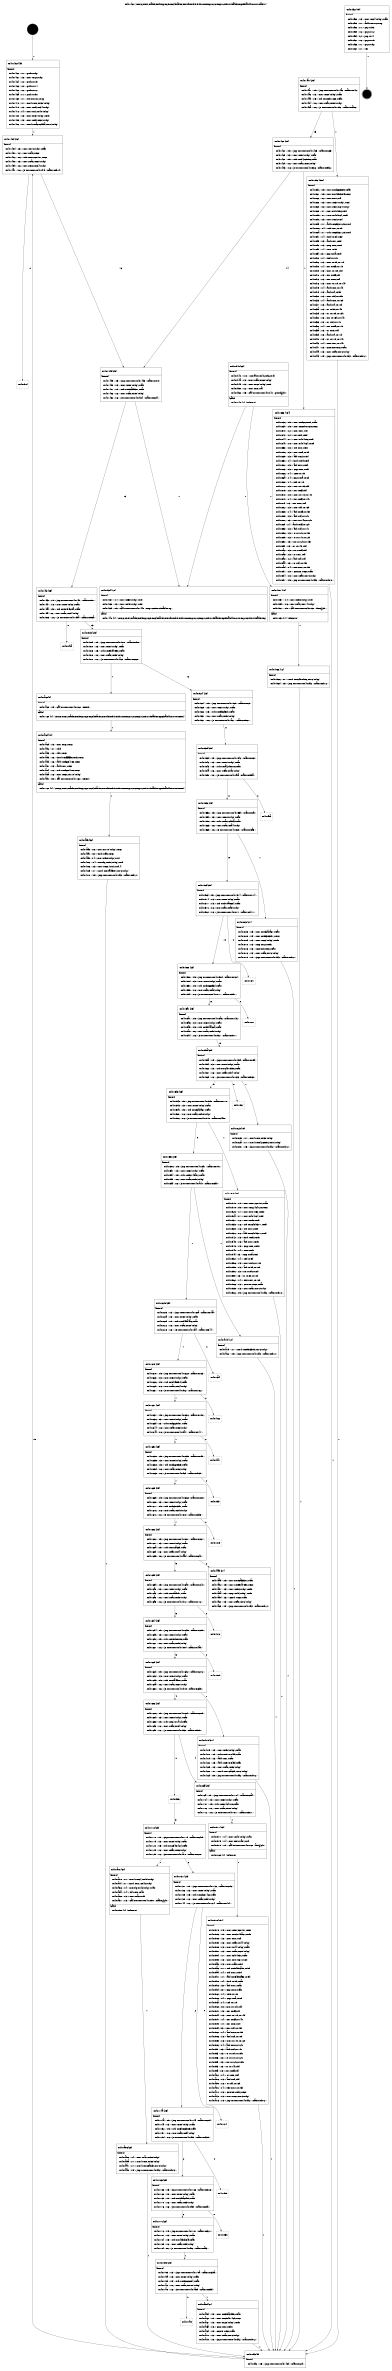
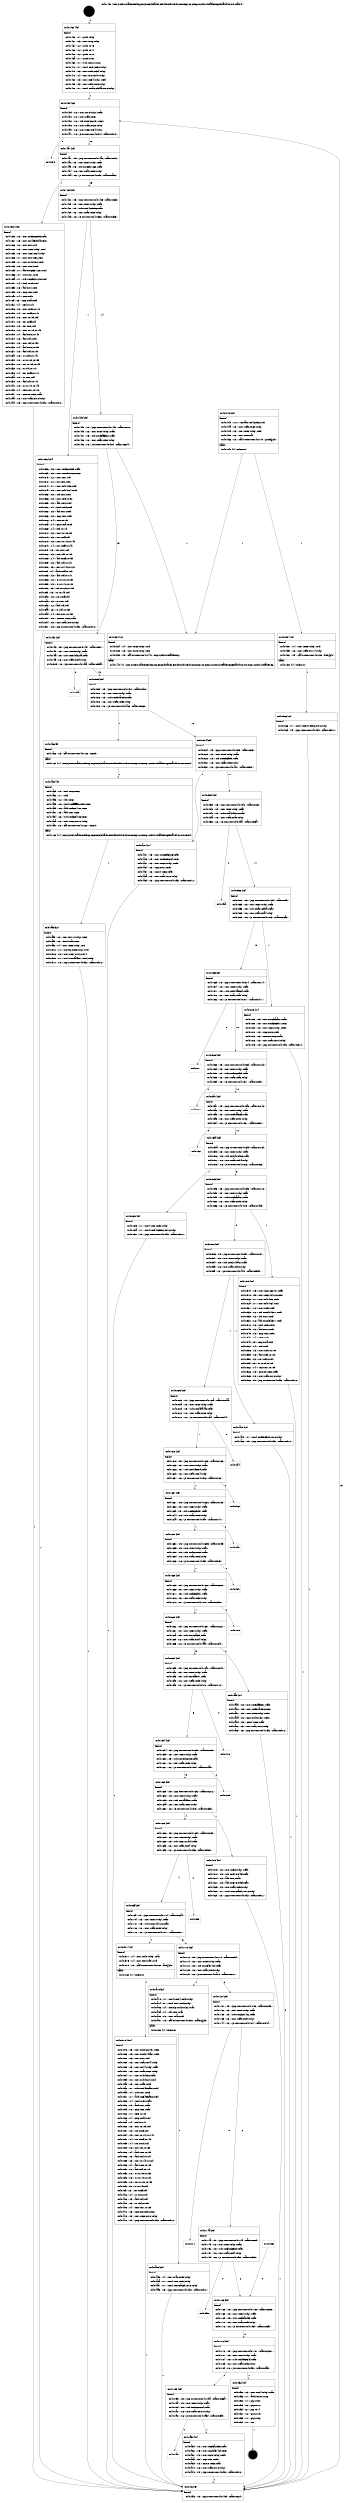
edge "0x40148d [26]" -> "0x4014d9 [25]": now "0x40148d [26]" -> "0x4014a7 [25]"
node "0x401a27 [27]": added
edge "0x4015ba [25]" -> "0x401d67": now "0x4015a1 [25]" -> "0x401d67"
edge "0x401f65" -> "0x401718 [25]": now "0x4016ff [25]" -> "0x401718 [25]"
edge "0x401aad [27]" -> "0x401fd2 [5]": added, label "2"
edge "0x401763 [25]" -> "0x401d5b": reversed
edge "0x40177c [25]" -> "0x401f52 [19]": added, label "1"
